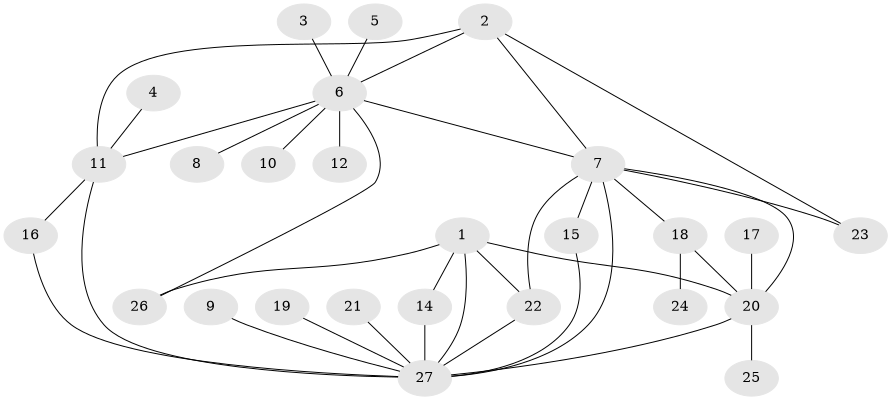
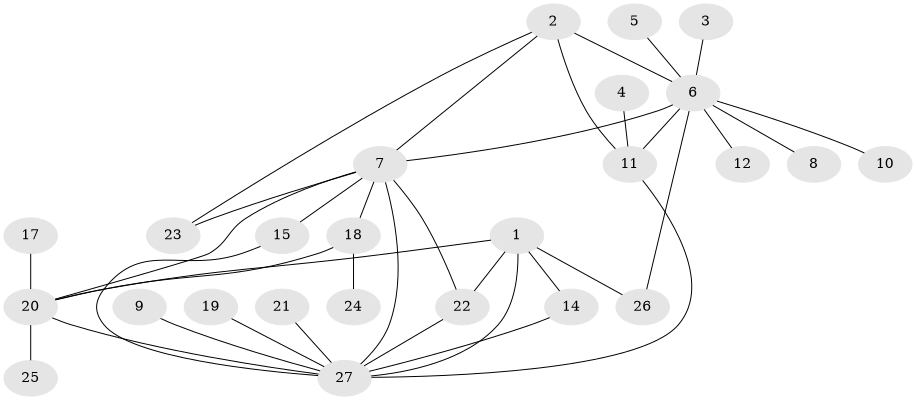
node "16": removed
